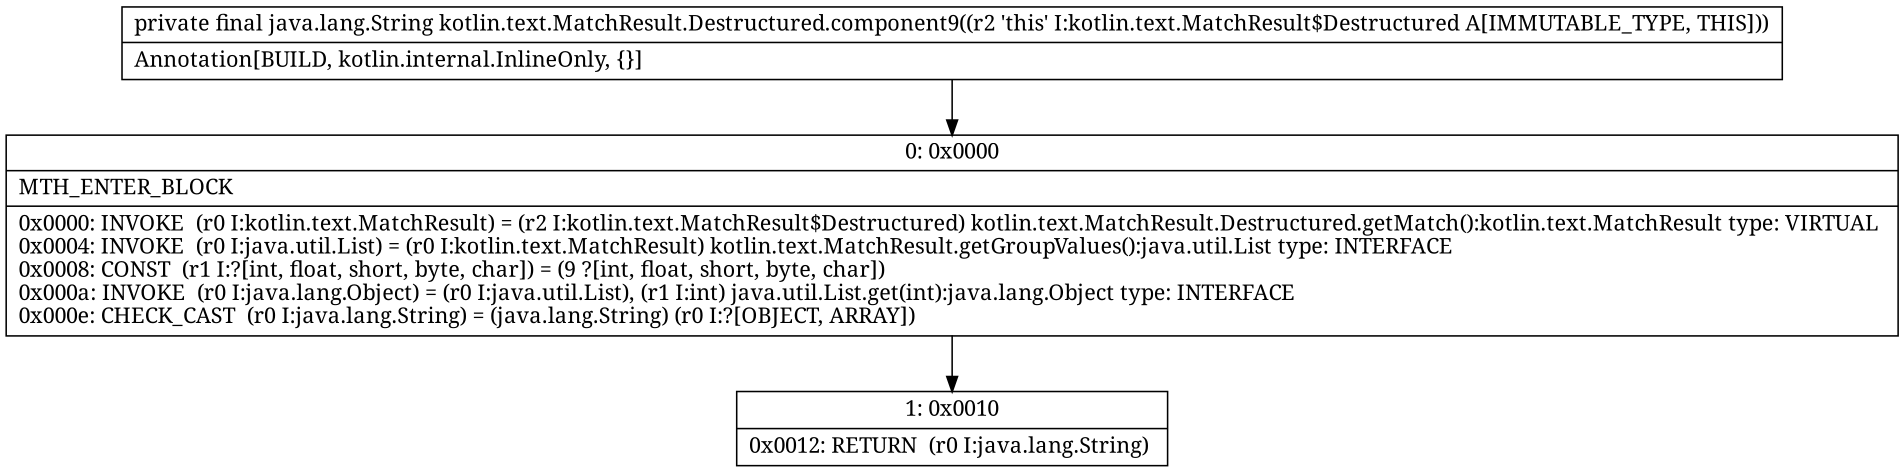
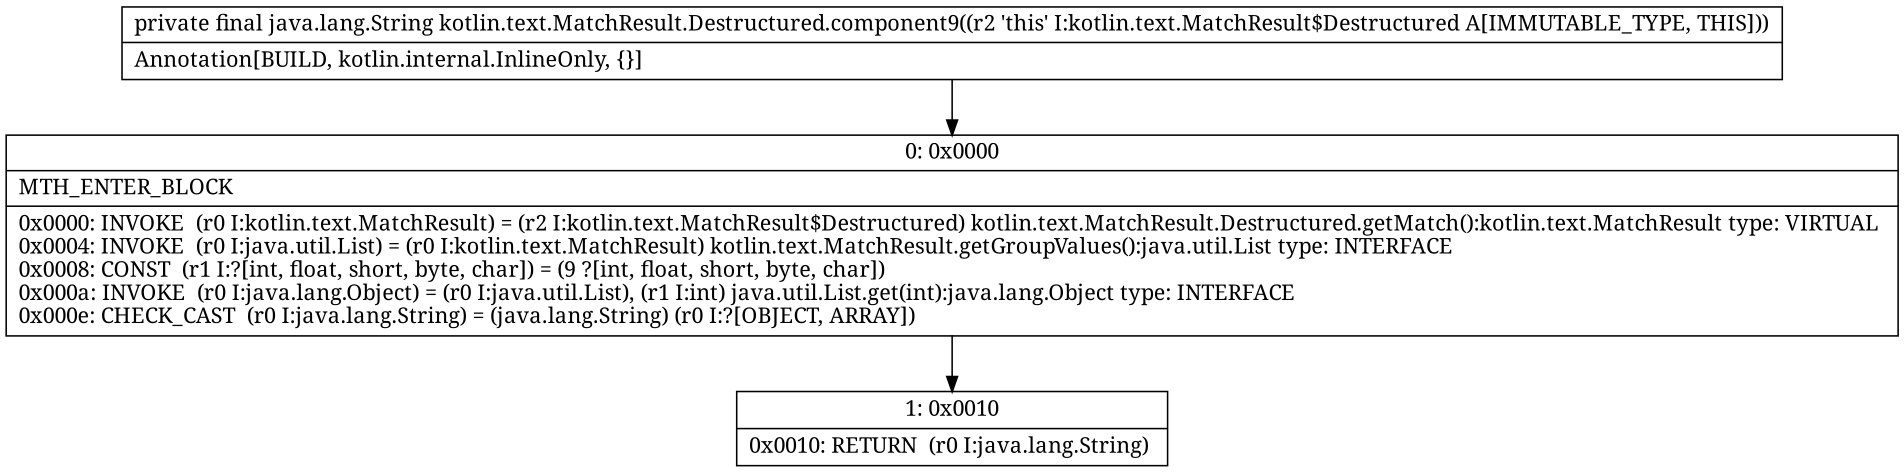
node "1: 0x0010": text "0x0012: RETURN  (r0 I:java.lang.String)" -> "0x0010: RETURN  (r0 I:java.lang.String)"
